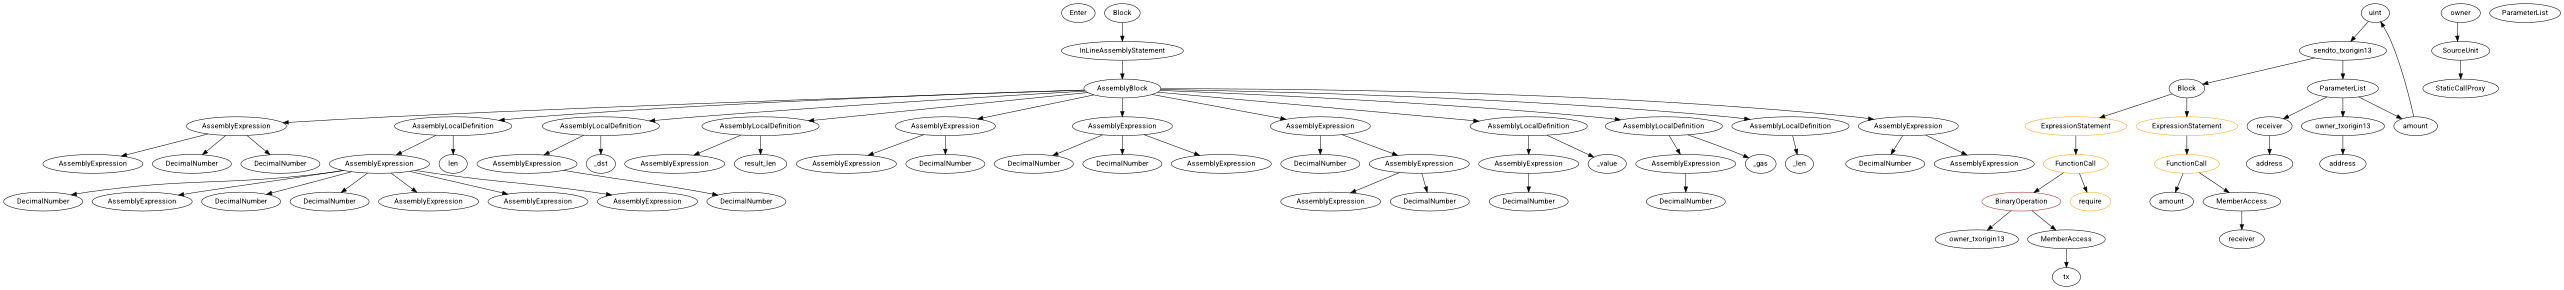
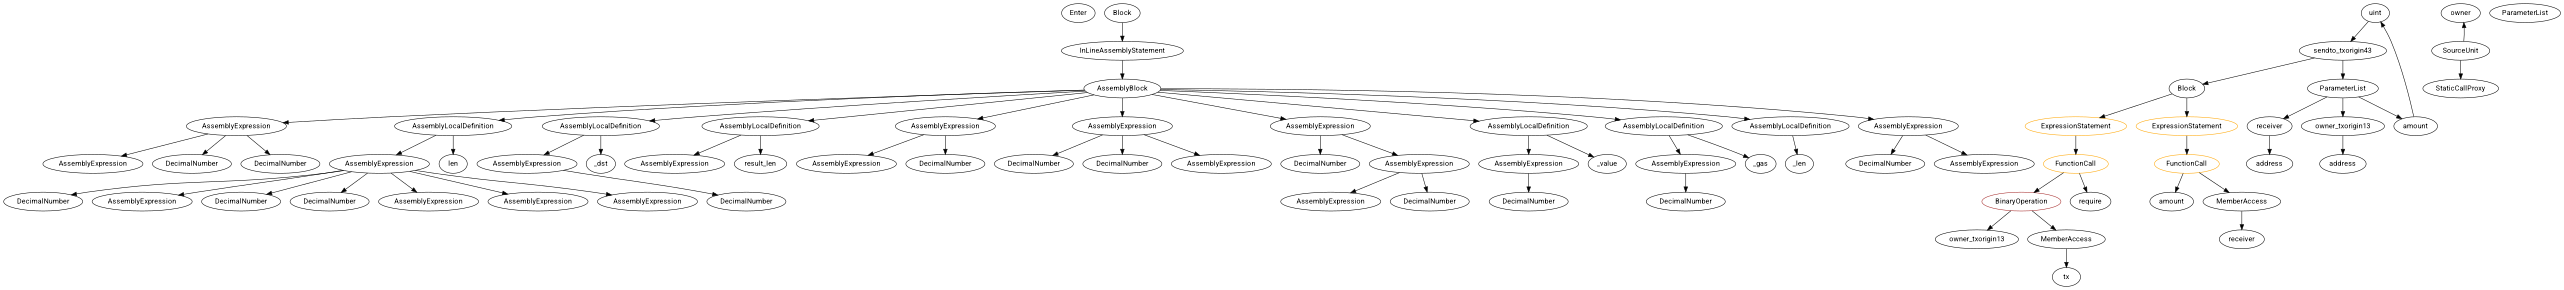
edge "owner" -> "SourceUnit": reversed
node "sendto_txorigin13": label "sendto_txorigin13" -> "sendto_txorigin43"
node "require": color orange -> black
